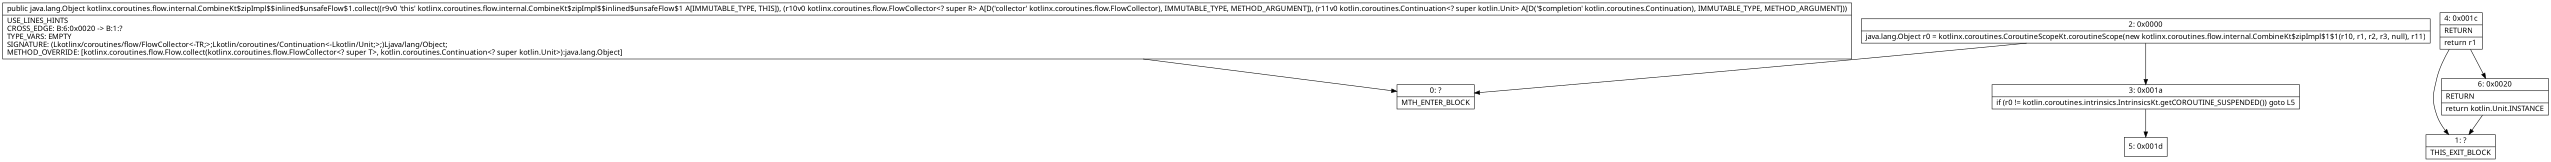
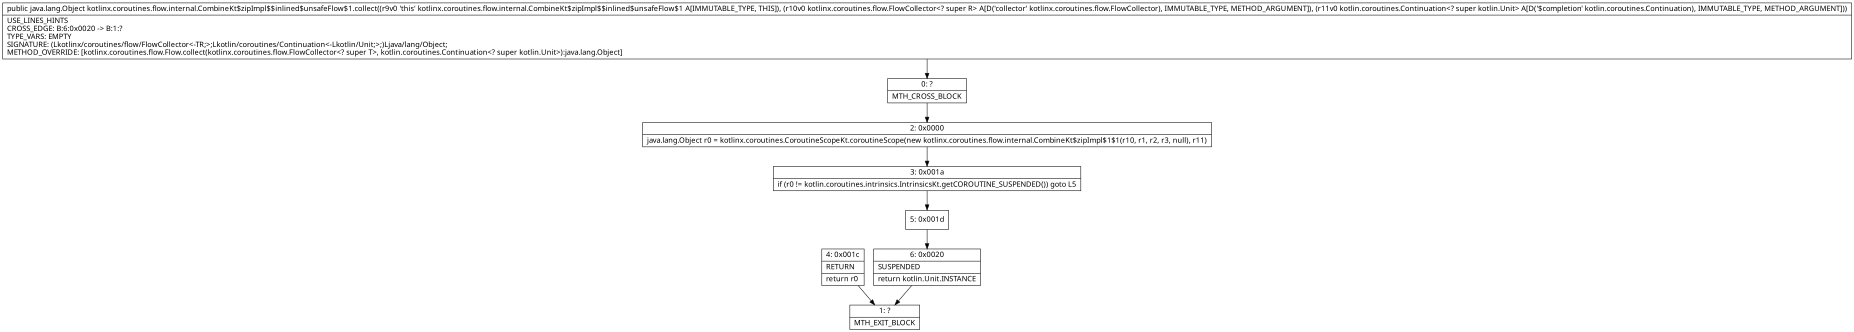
node "4: 0x001c": text "return r1" -> "return r0"
edge "4: 0x001c" -> "6: 0x0020": now "5: 0x001d" -> "6: 0x0020"
edge "2: 0x0000" -> "0: ?": reversed
node "6: 0x0020": text "RETURN" -> "SUSPENDED"
node "0: ?": text "MTH_ENTER_BLOCK" -> "MTH_CROSS_BLOCK"
node "1: ?": text "THIS_EXIT_BLOCK" -> "MTH_EXIT_BLOCK"
